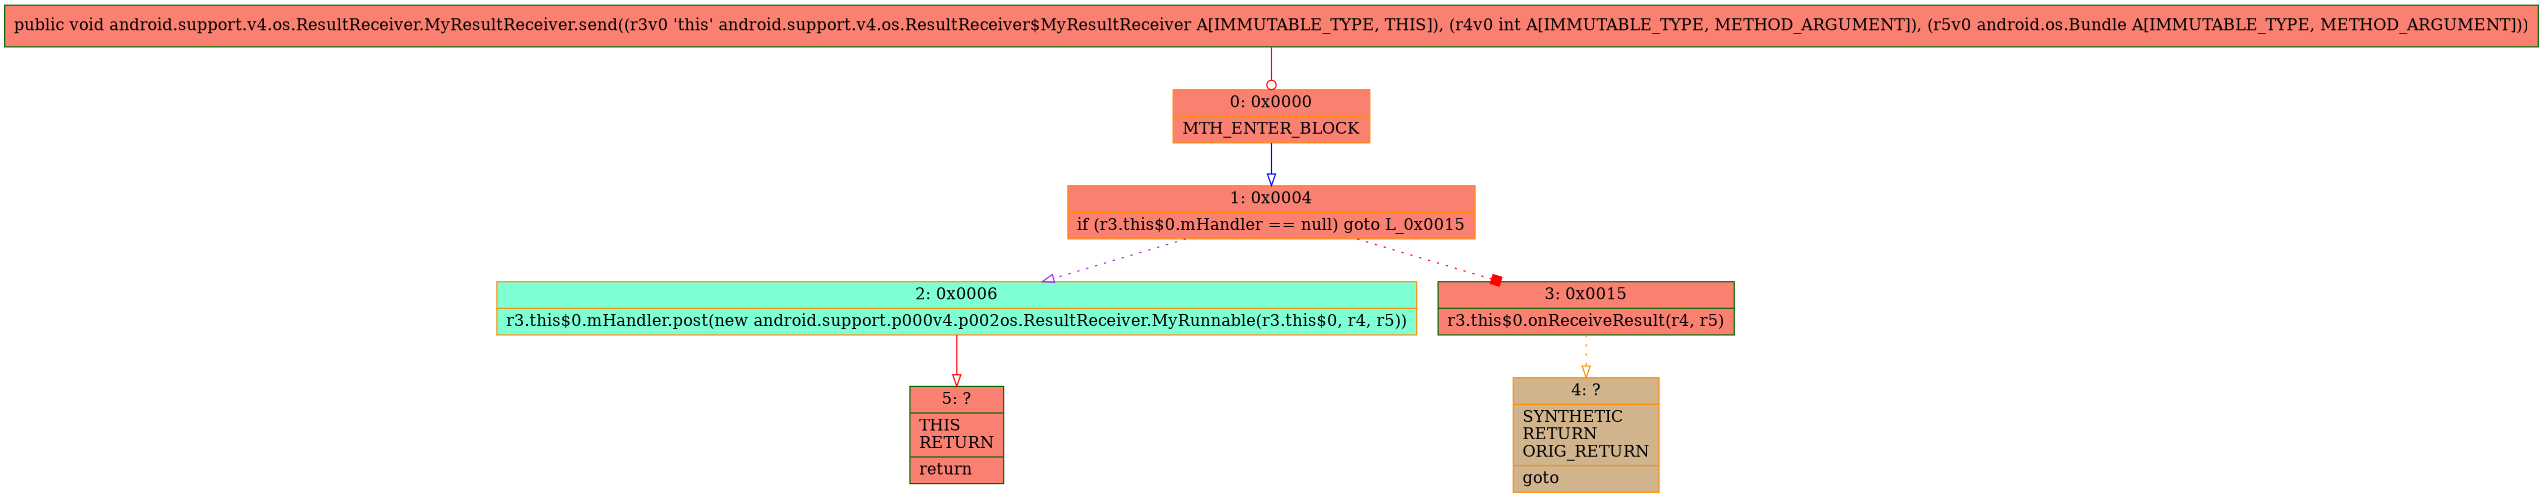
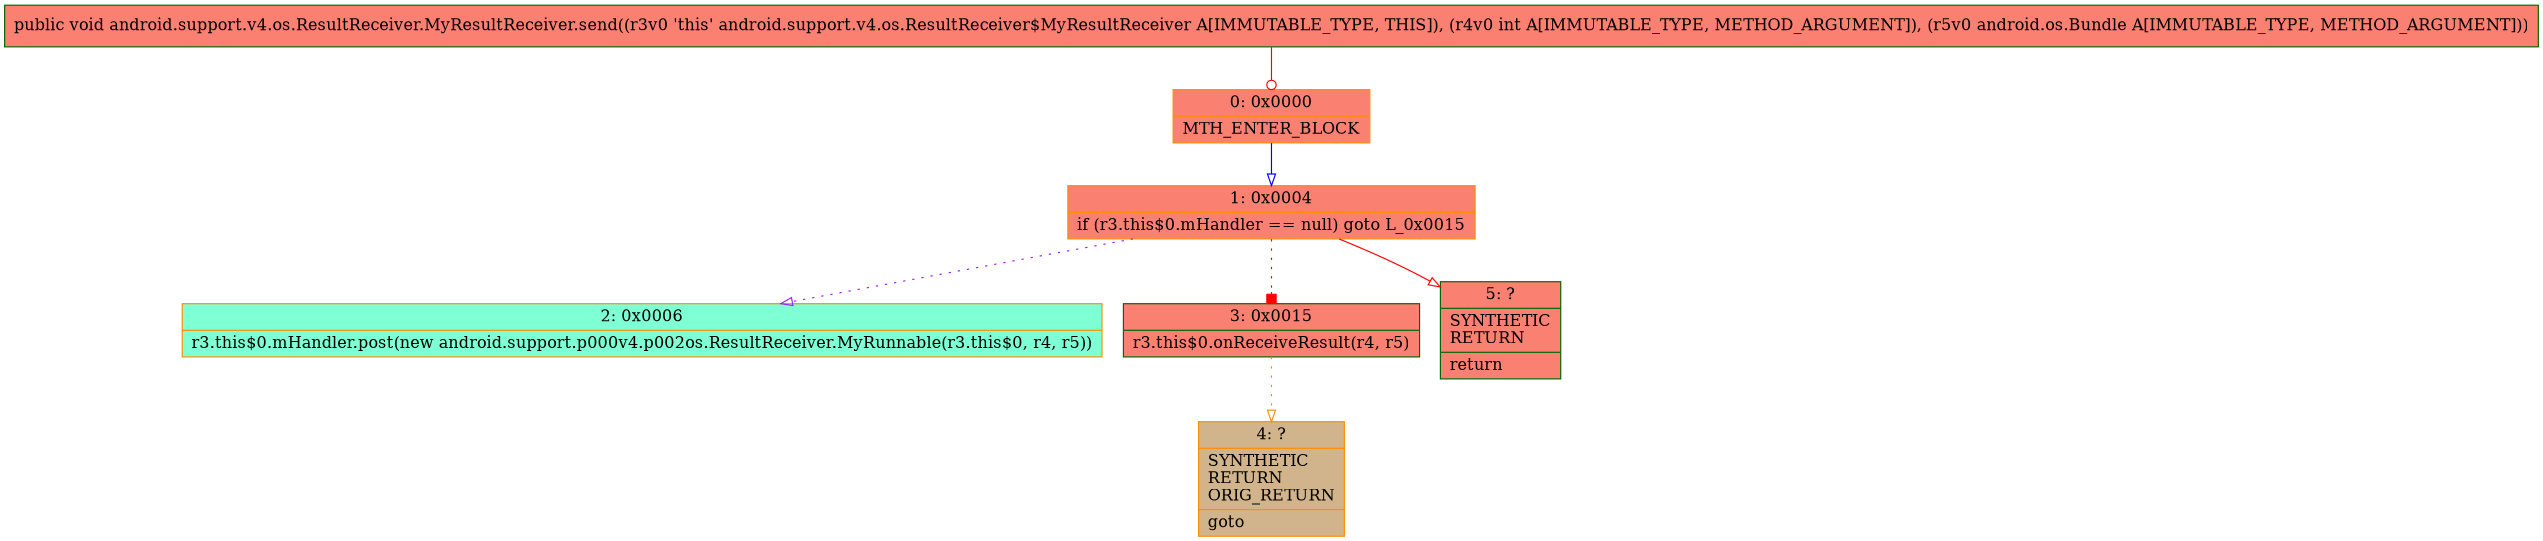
edge "2: 0x0006" -> "5: ?": now "1: 0x0004" -> "5: ?"
node "5: ?": text "THIS" -> "SYNTHETIC"
